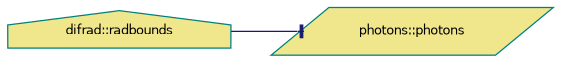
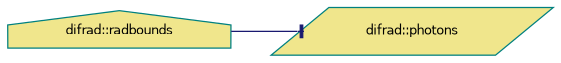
node "photons::photons": label "photons::photons" -> "difrad::photons"
